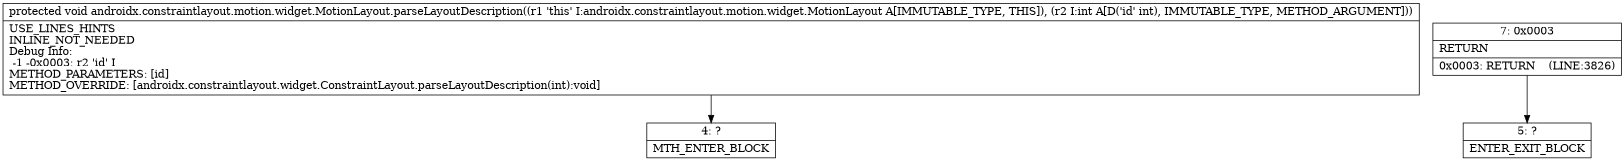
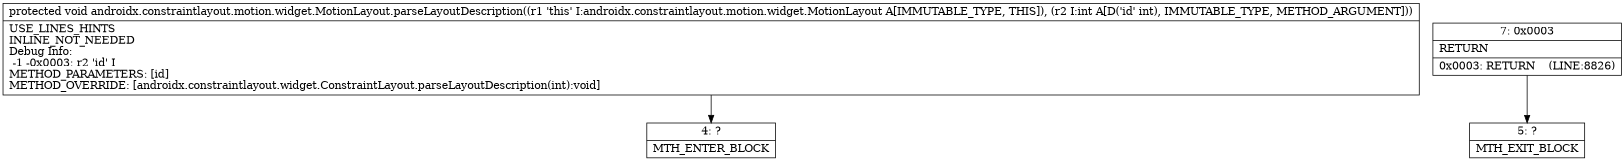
node "7: 0x0003": text "0x0003: RETURN    (LINE:3826)" -> "0x0003: RETURN    (LINE:8826)"
node "5: ?": text "ENTER_EXIT_BLOCK" -> "MTH_EXIT_BLOCK"
